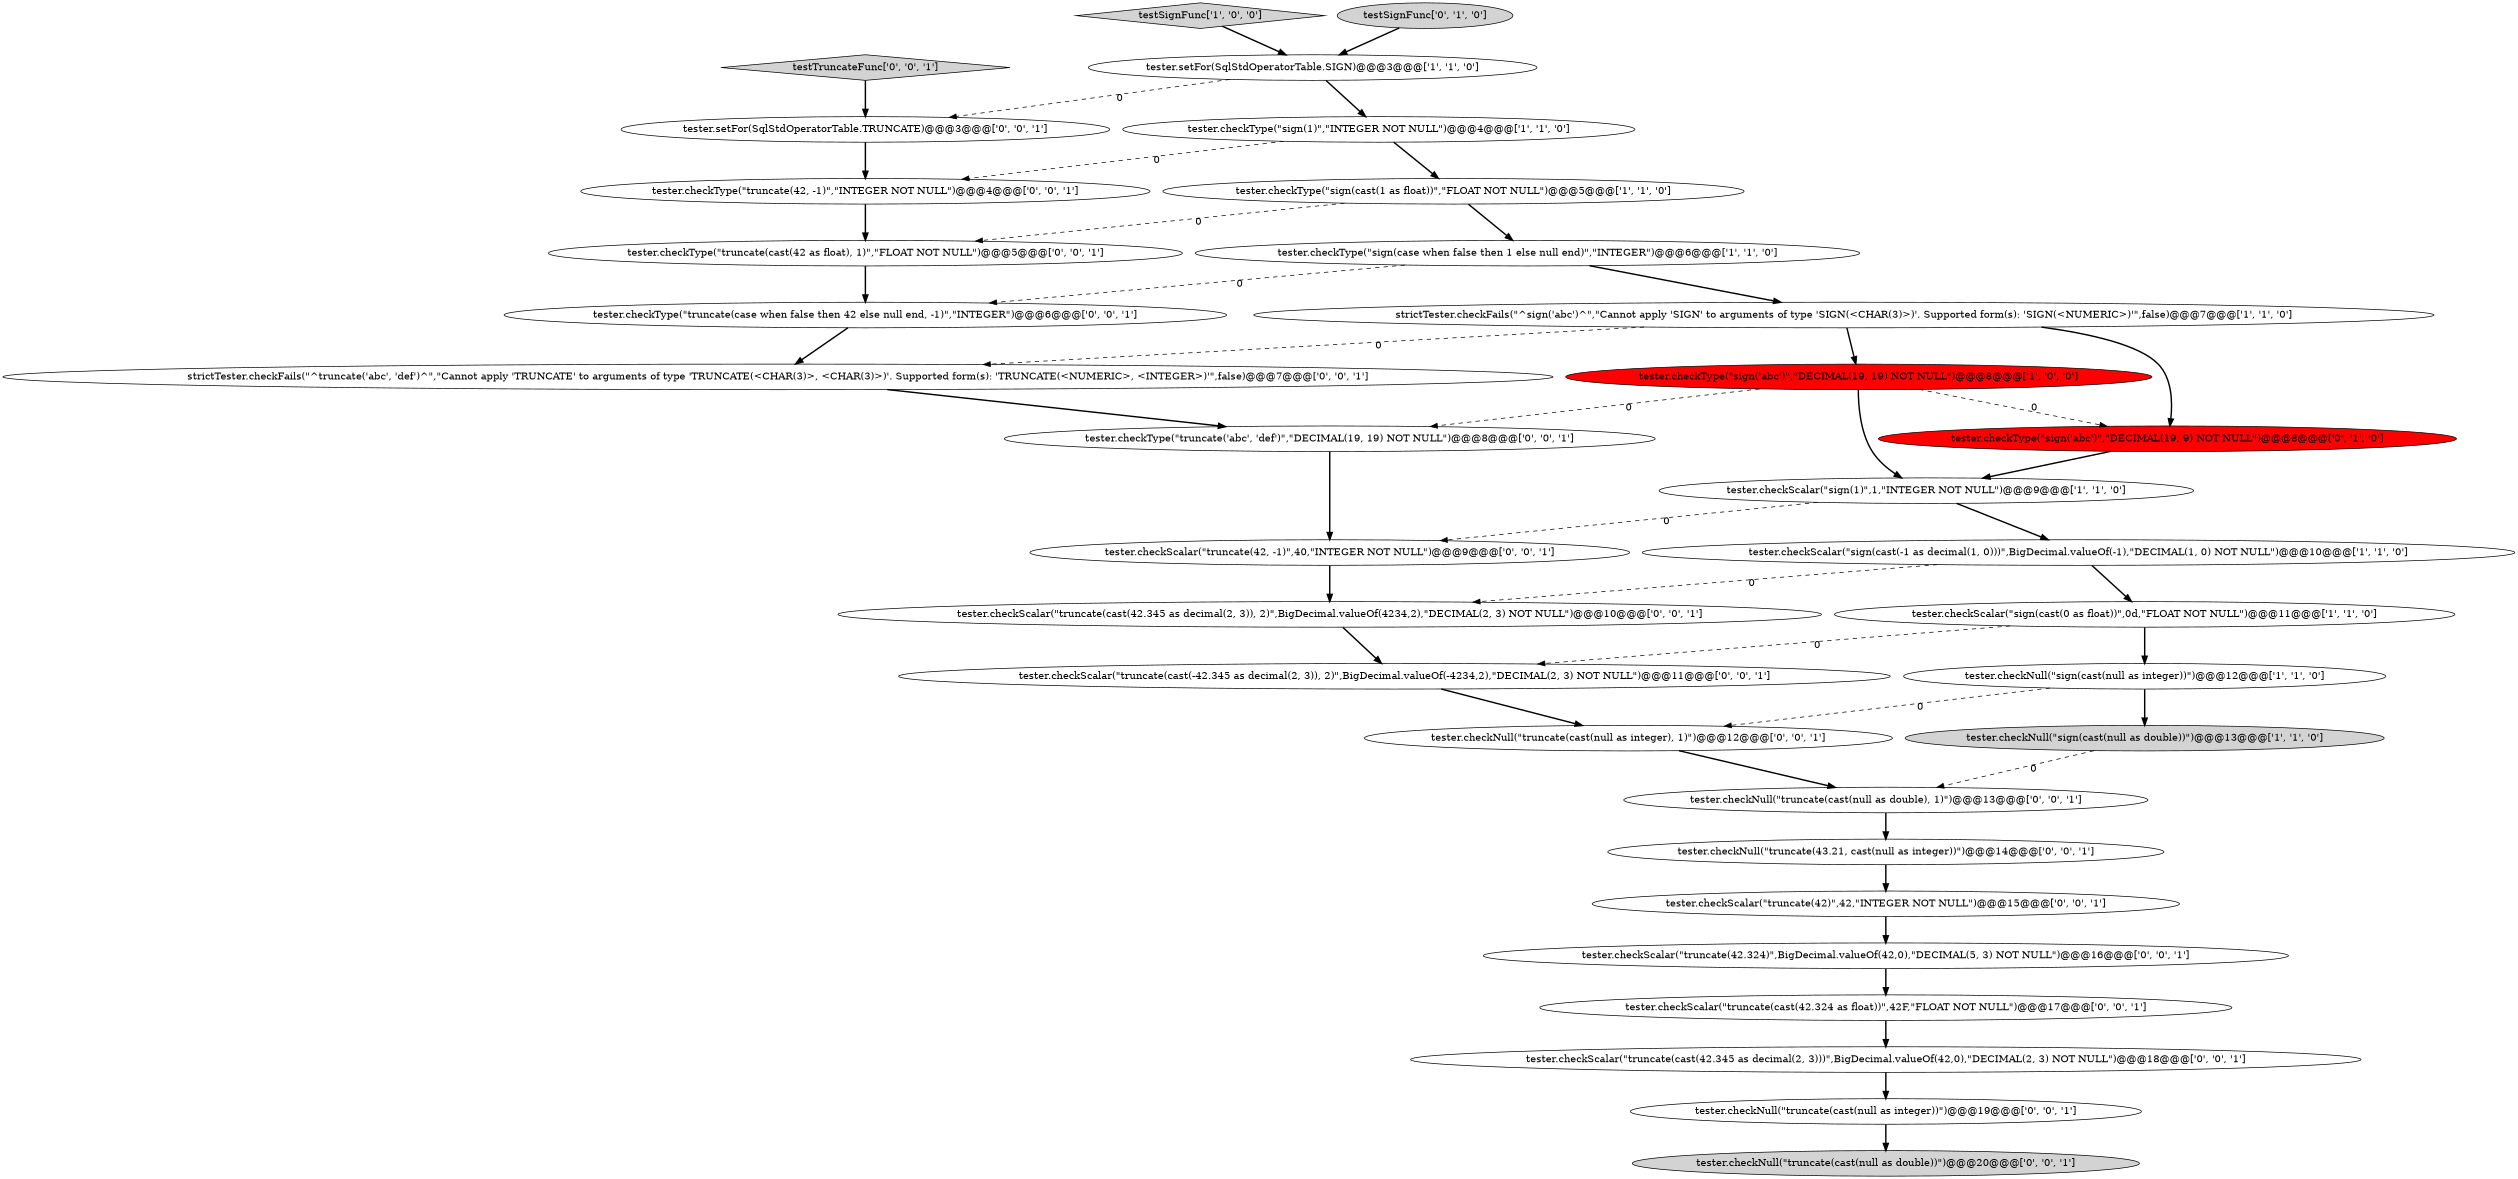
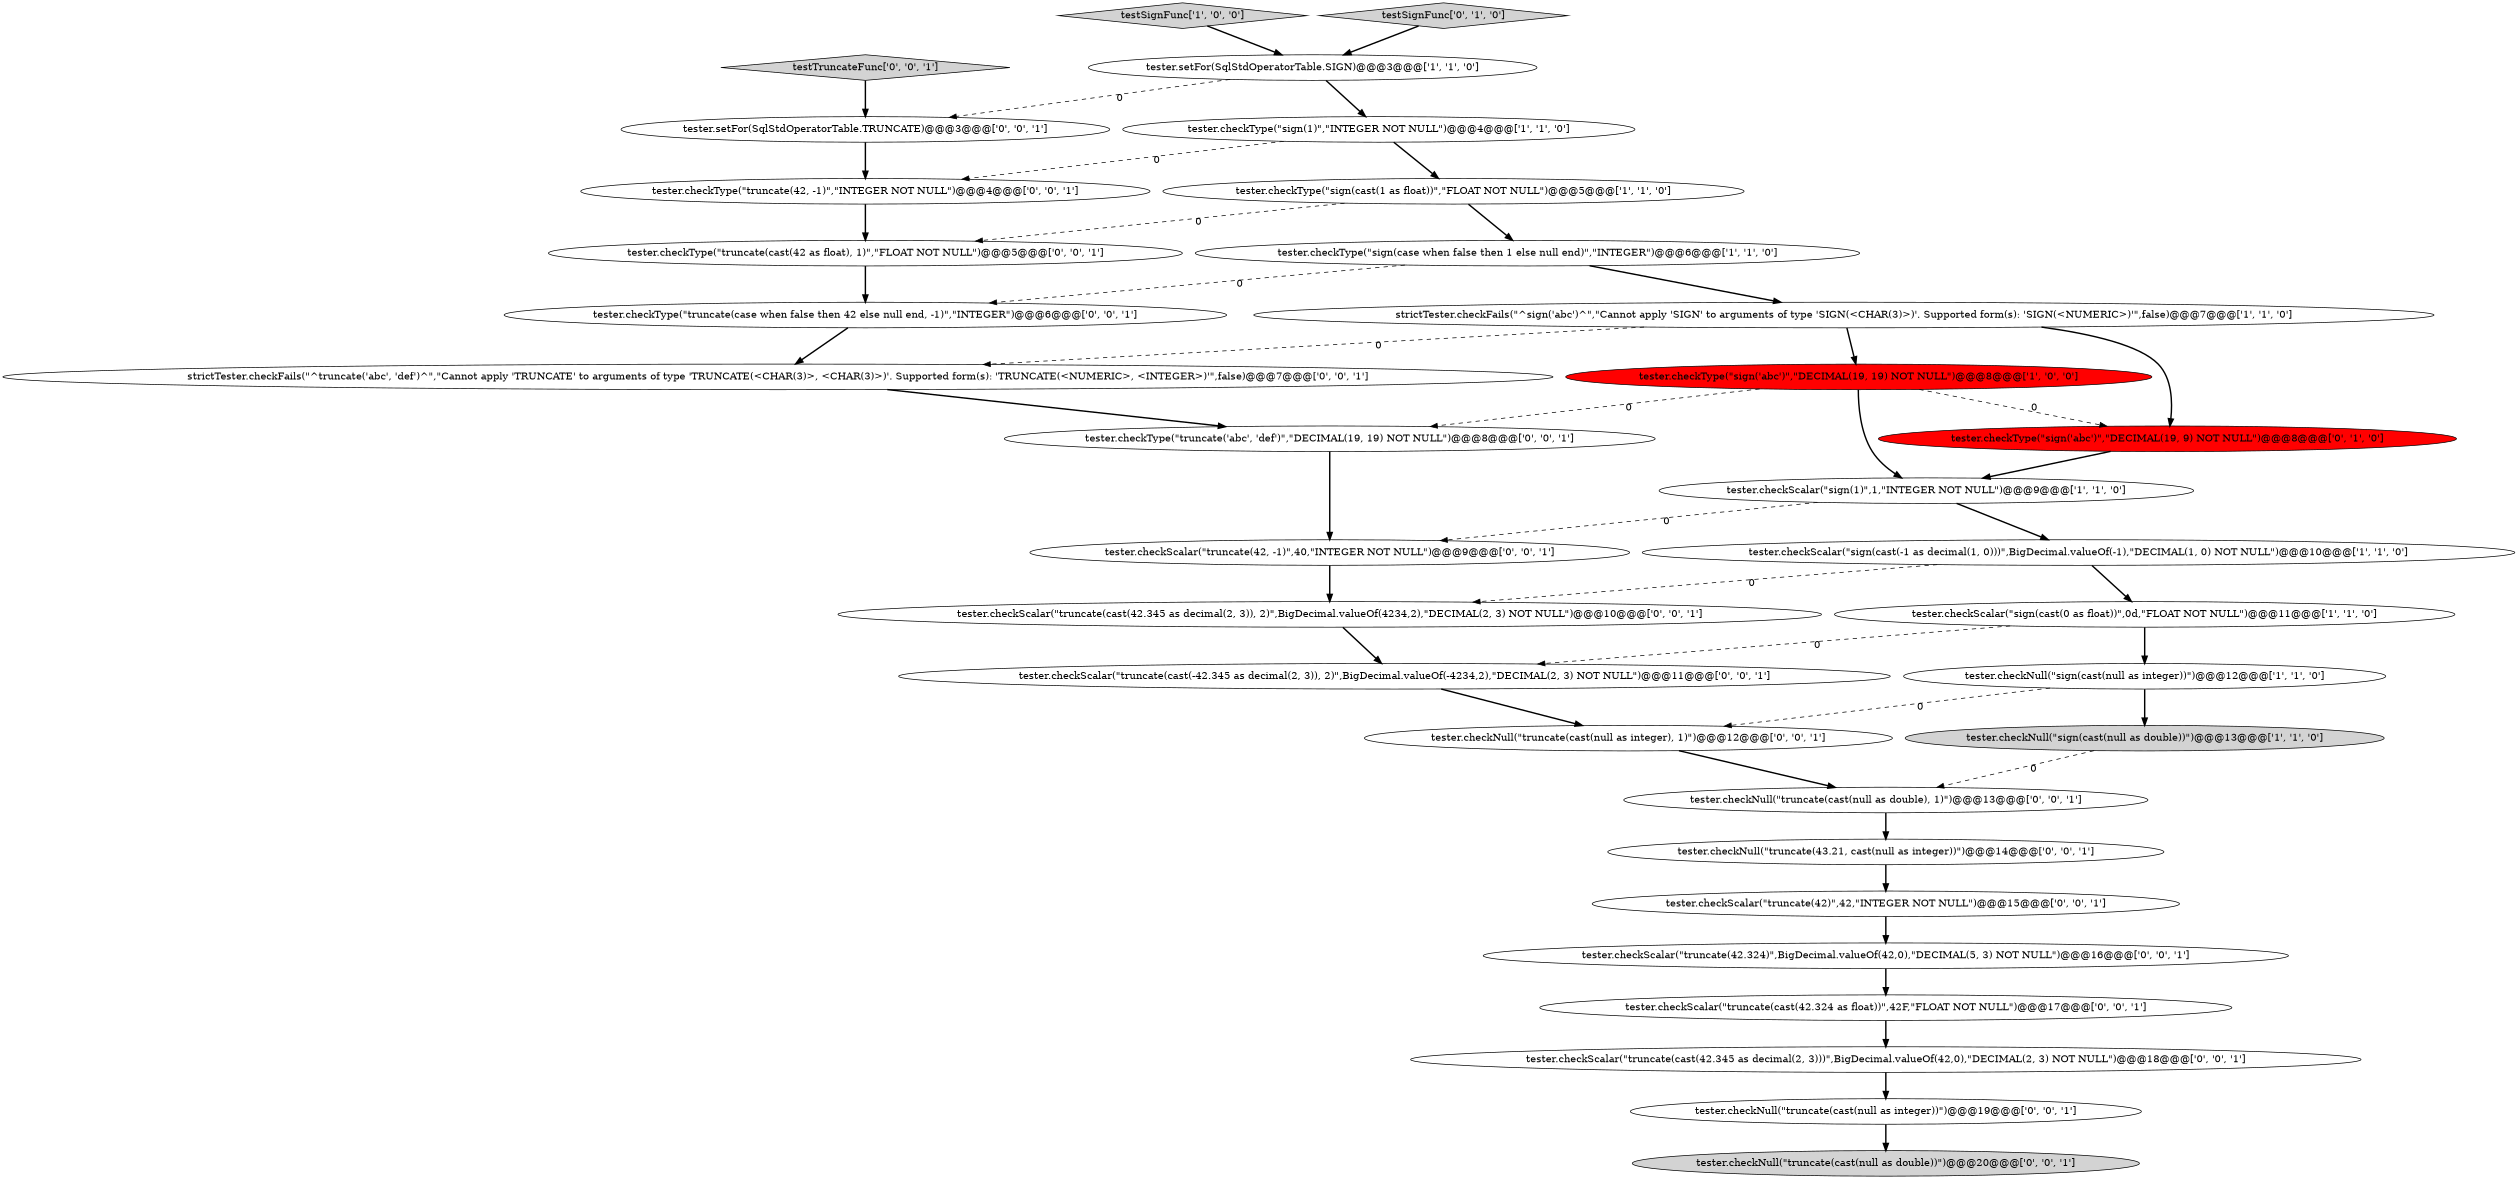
node "testSignFunc['0', '1', '0']": shape ellipse -> diamond
